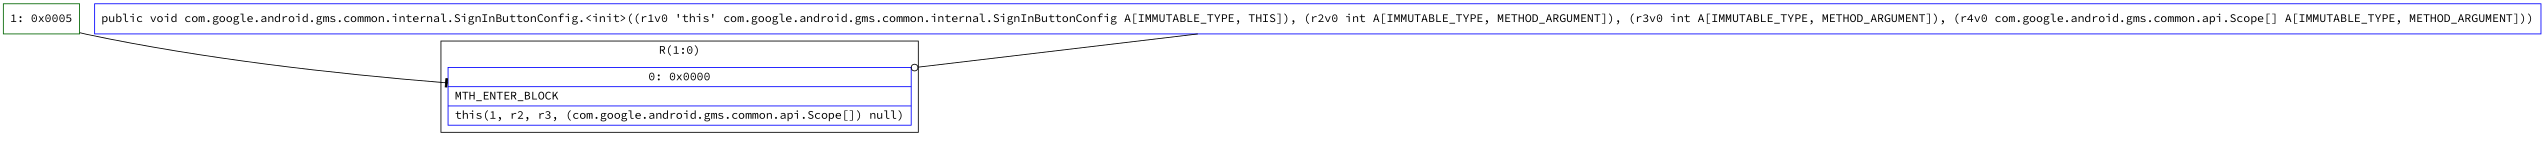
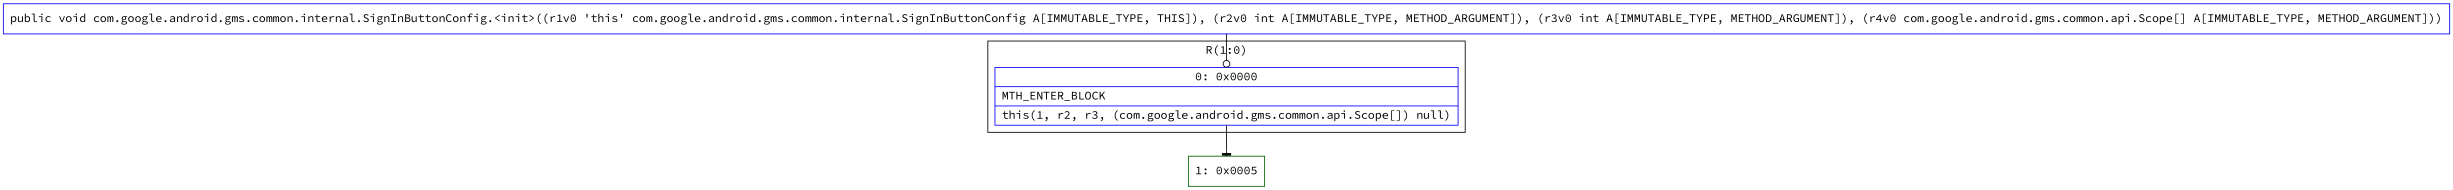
edge "1: 0x0005" -> "0: 0x0000": reversed
